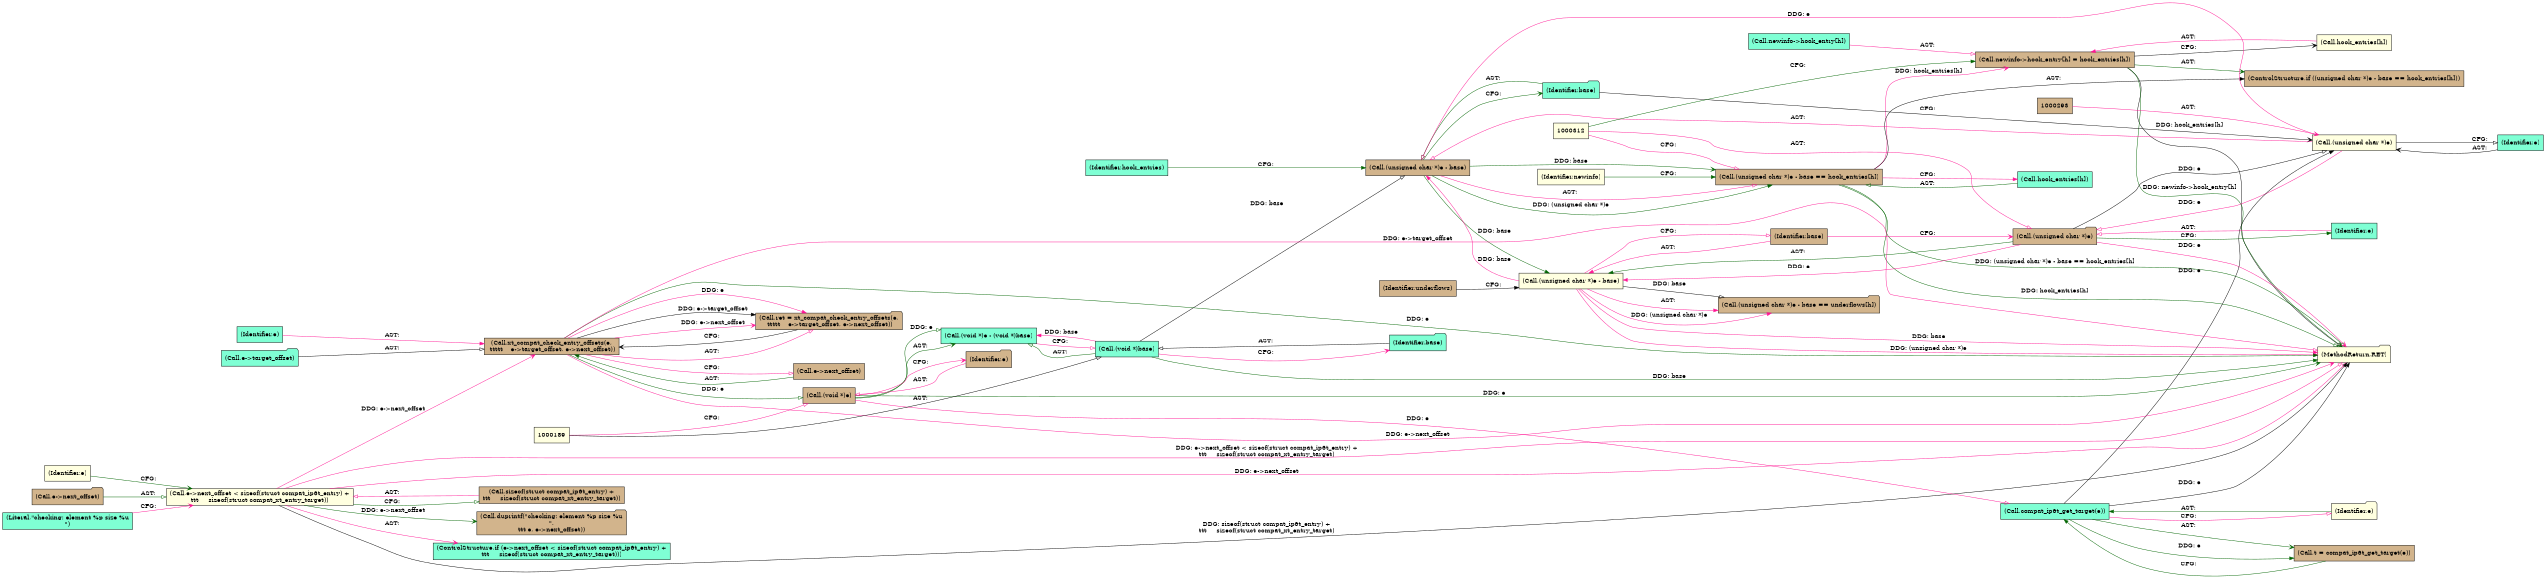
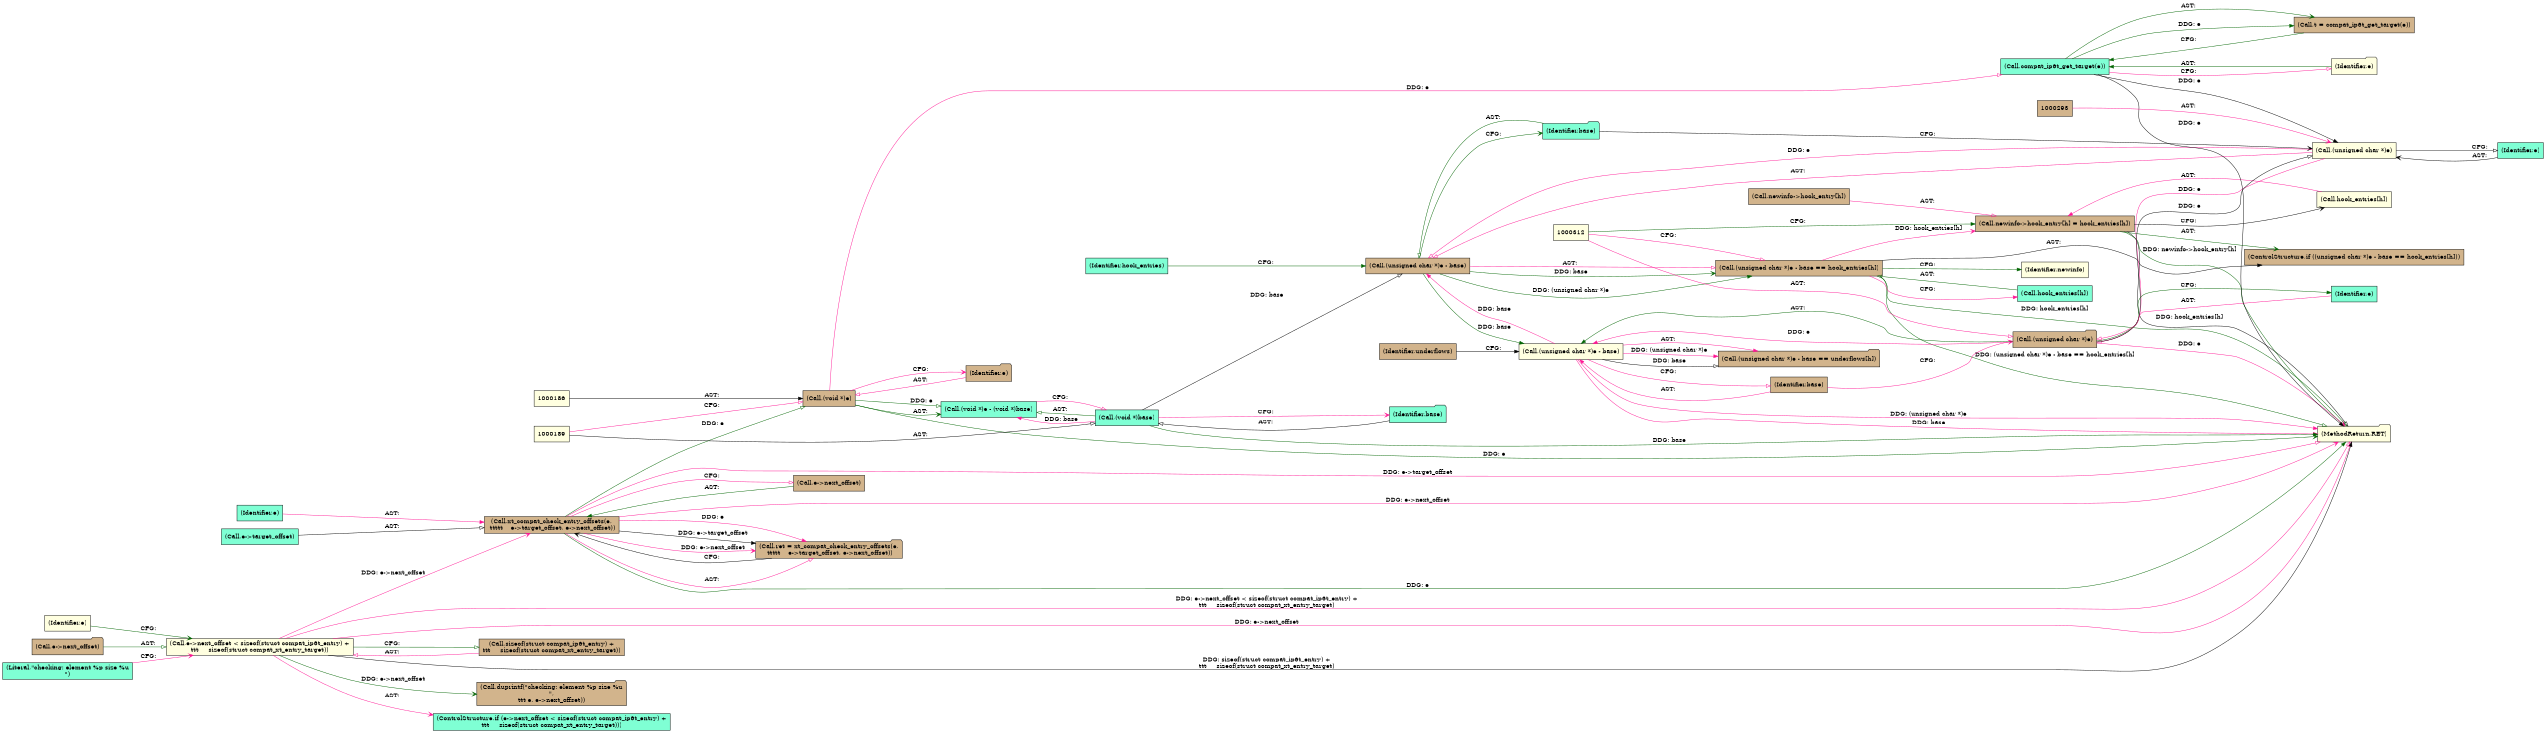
node "(Call,newinfo->hook_entry[h])": fillcolor aquamarine -> tan
edge "(Identifier,newinfo)" -> "(Call,(unsigned char *)e - base == hook_entries[h])": reversed
node "(Call,e->target_offset)": shape folder -> box
node "1000186": added
